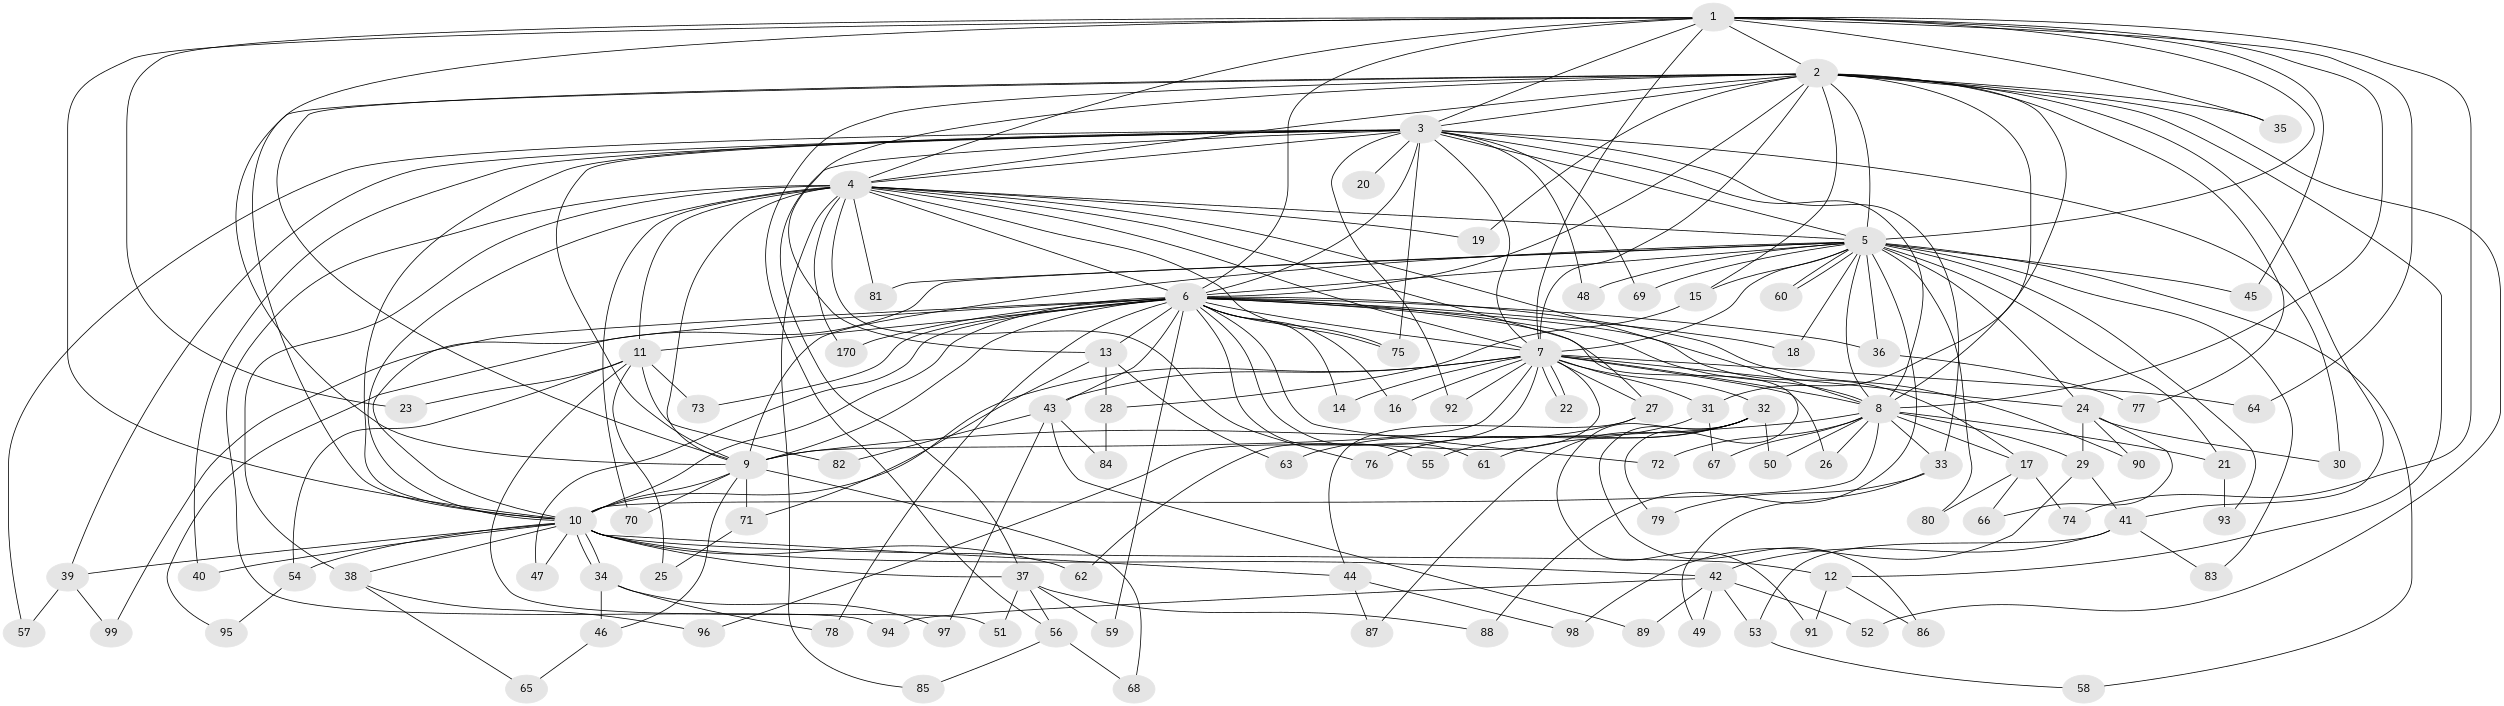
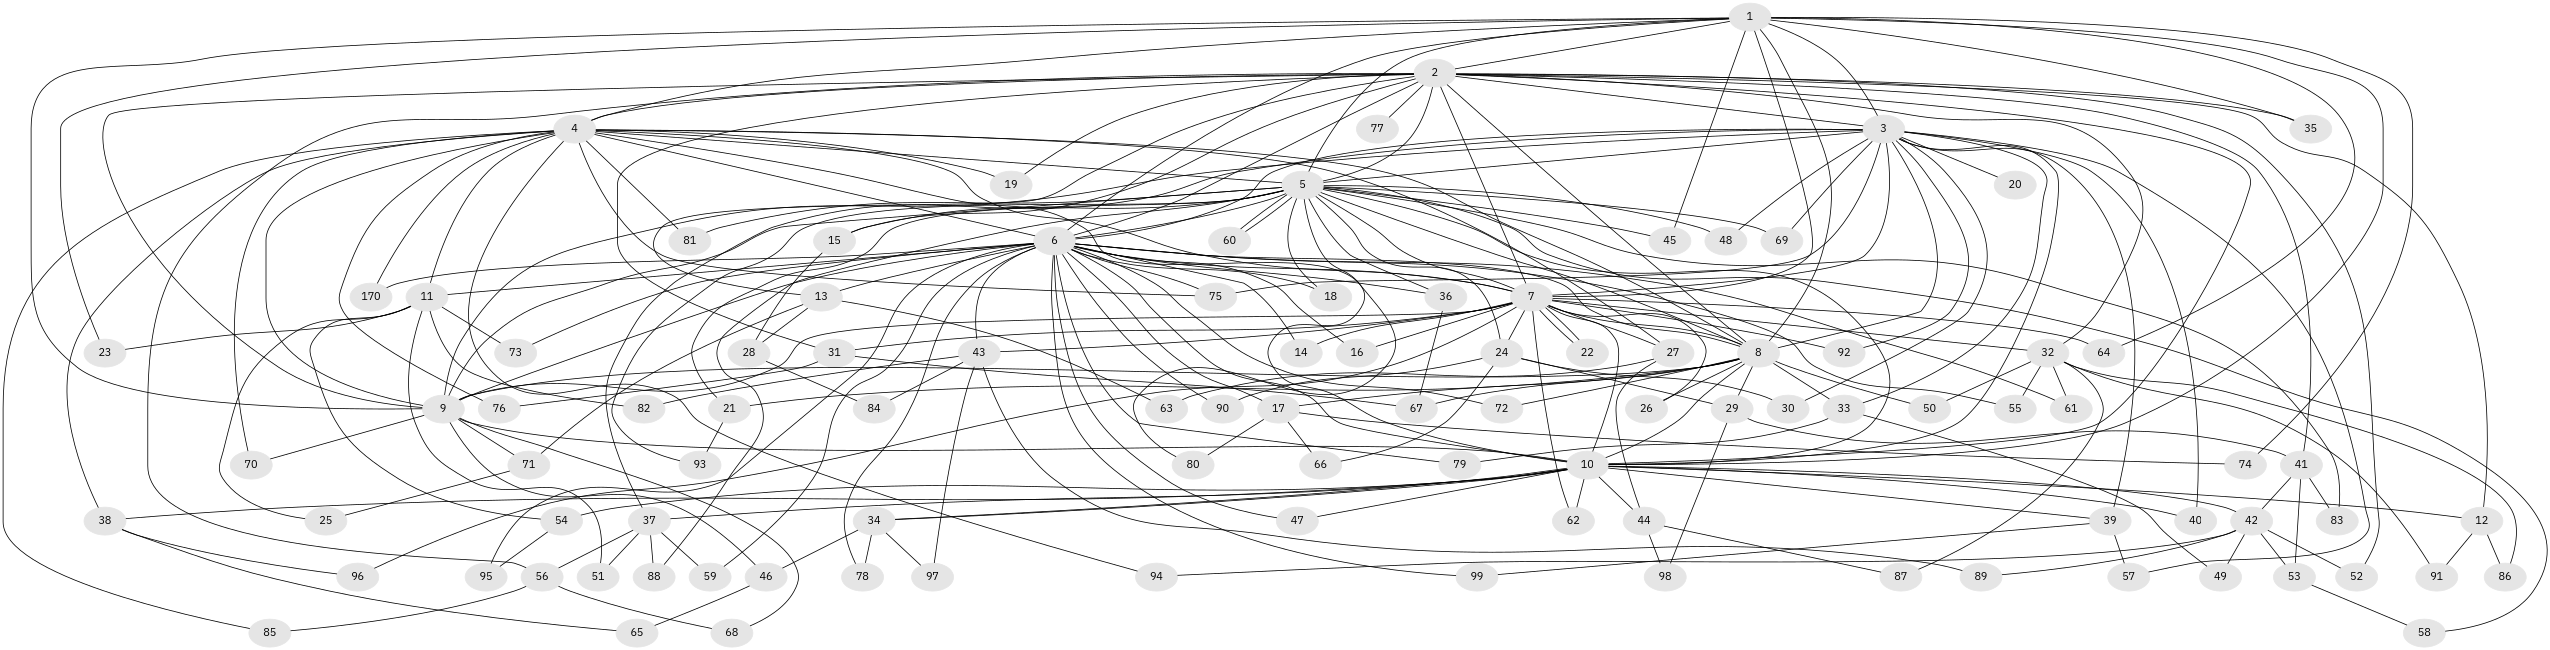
edge "2" -- "32": added
edge "3" -- "4": removed
edge "36" -- "77": now "36" -- "67"
